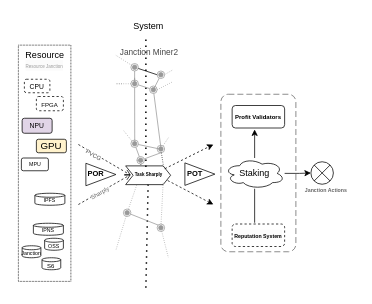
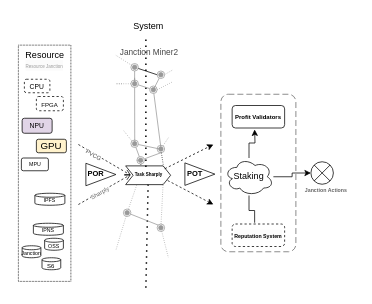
node "Staking": size 60x31 -> 49x38
